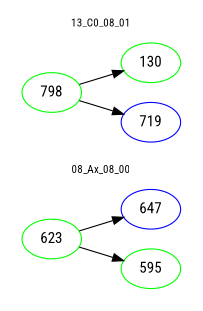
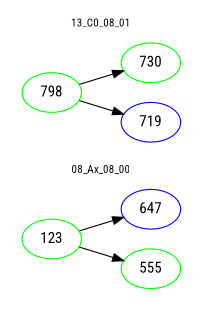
node "130": label "130" -> "730"
node "623": label "623" -> "123"
node "595": label "595" -> "555"
